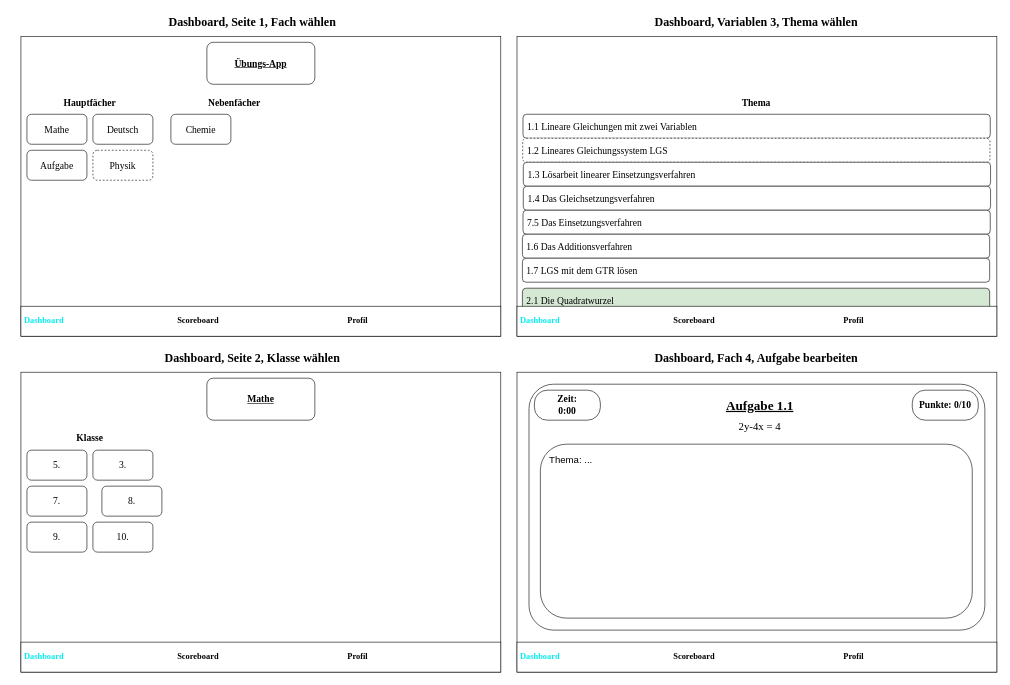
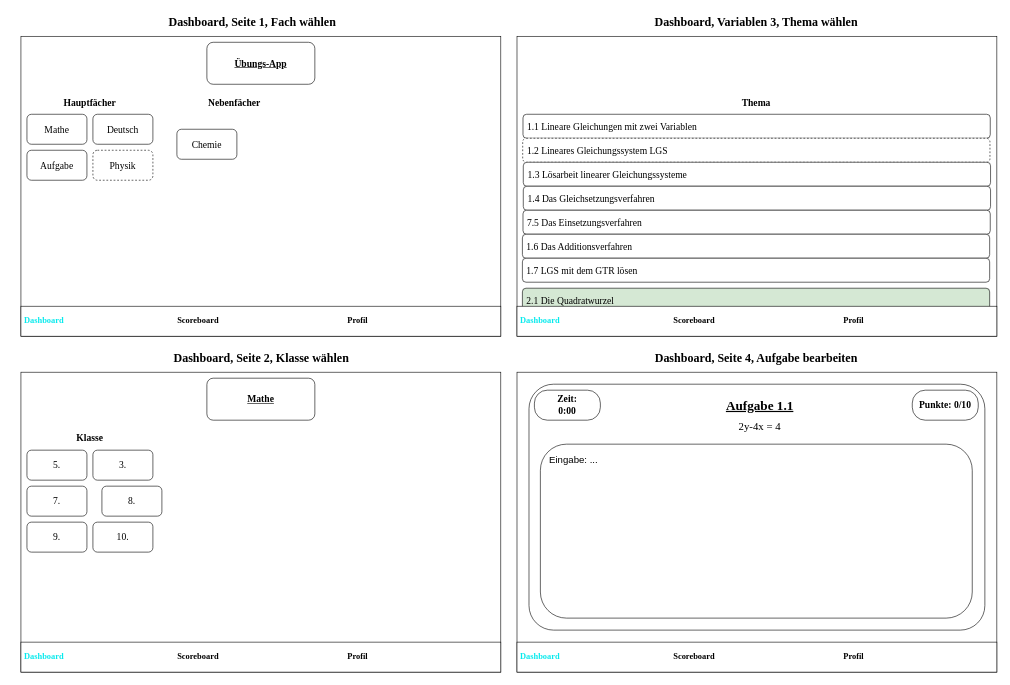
node "Chemie": moved (201, 129) -> (207, 144)
node "1.3 Lösarbeit linearer Einsetzungsverfahren": label "1.3 Lösarbeit linearer Einsetzungsverfahren" -> "1.3 Lösarbeit linearer Gleichungssysteme"
node "Dashboard, Seite 2, Klasse wählen": moved (252, 357) -> (261, 357)
node "Dashboard, Fach 4, Aufgabe bearbeiten": label "Dashboard, Fach 4, Aufgabe bearbeiten" -> "Dashboard, Seite 4, Aufgabe bearbeiten"
node "Thema: ...": label "Thema: ..." -> "Eingabe: ..."
